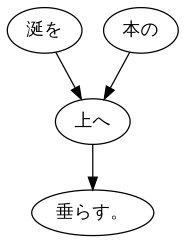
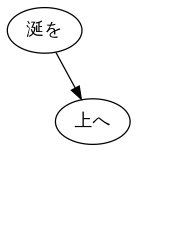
node "本の": removed
node "垂らす。": removed
